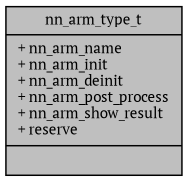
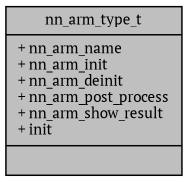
node "nn_arm_type_t": text "+ reserve" -> "+ init"
